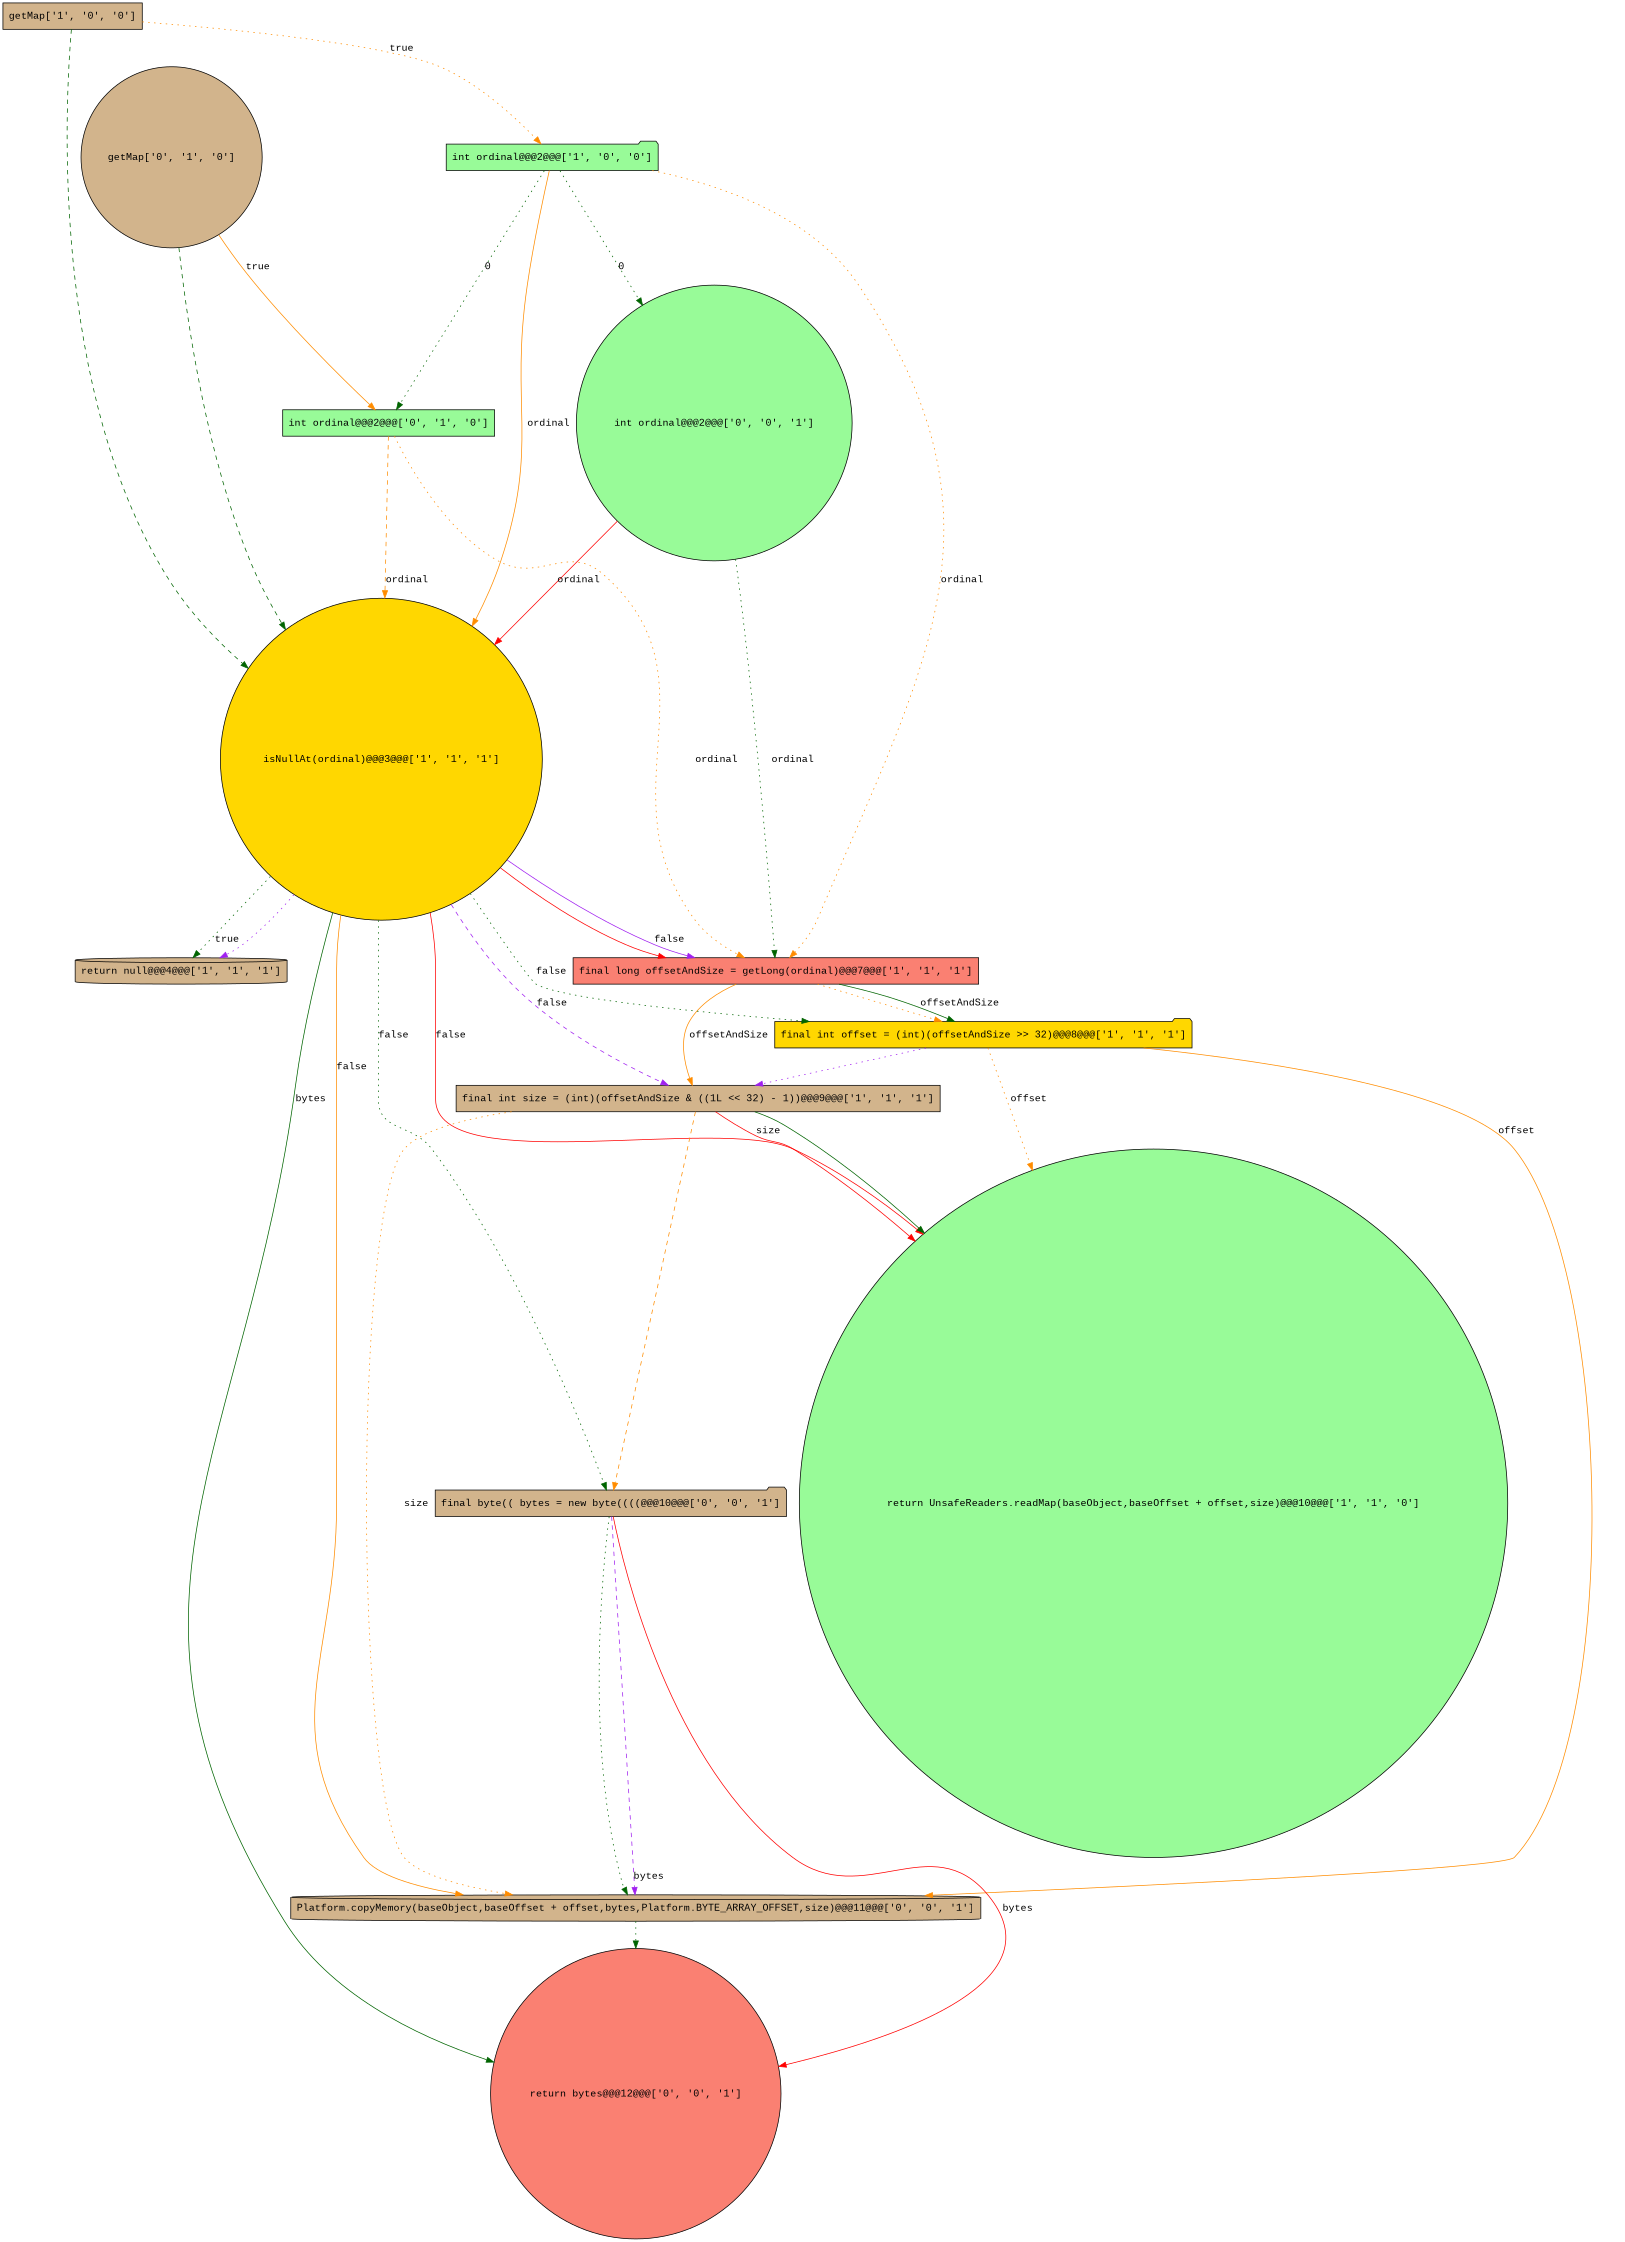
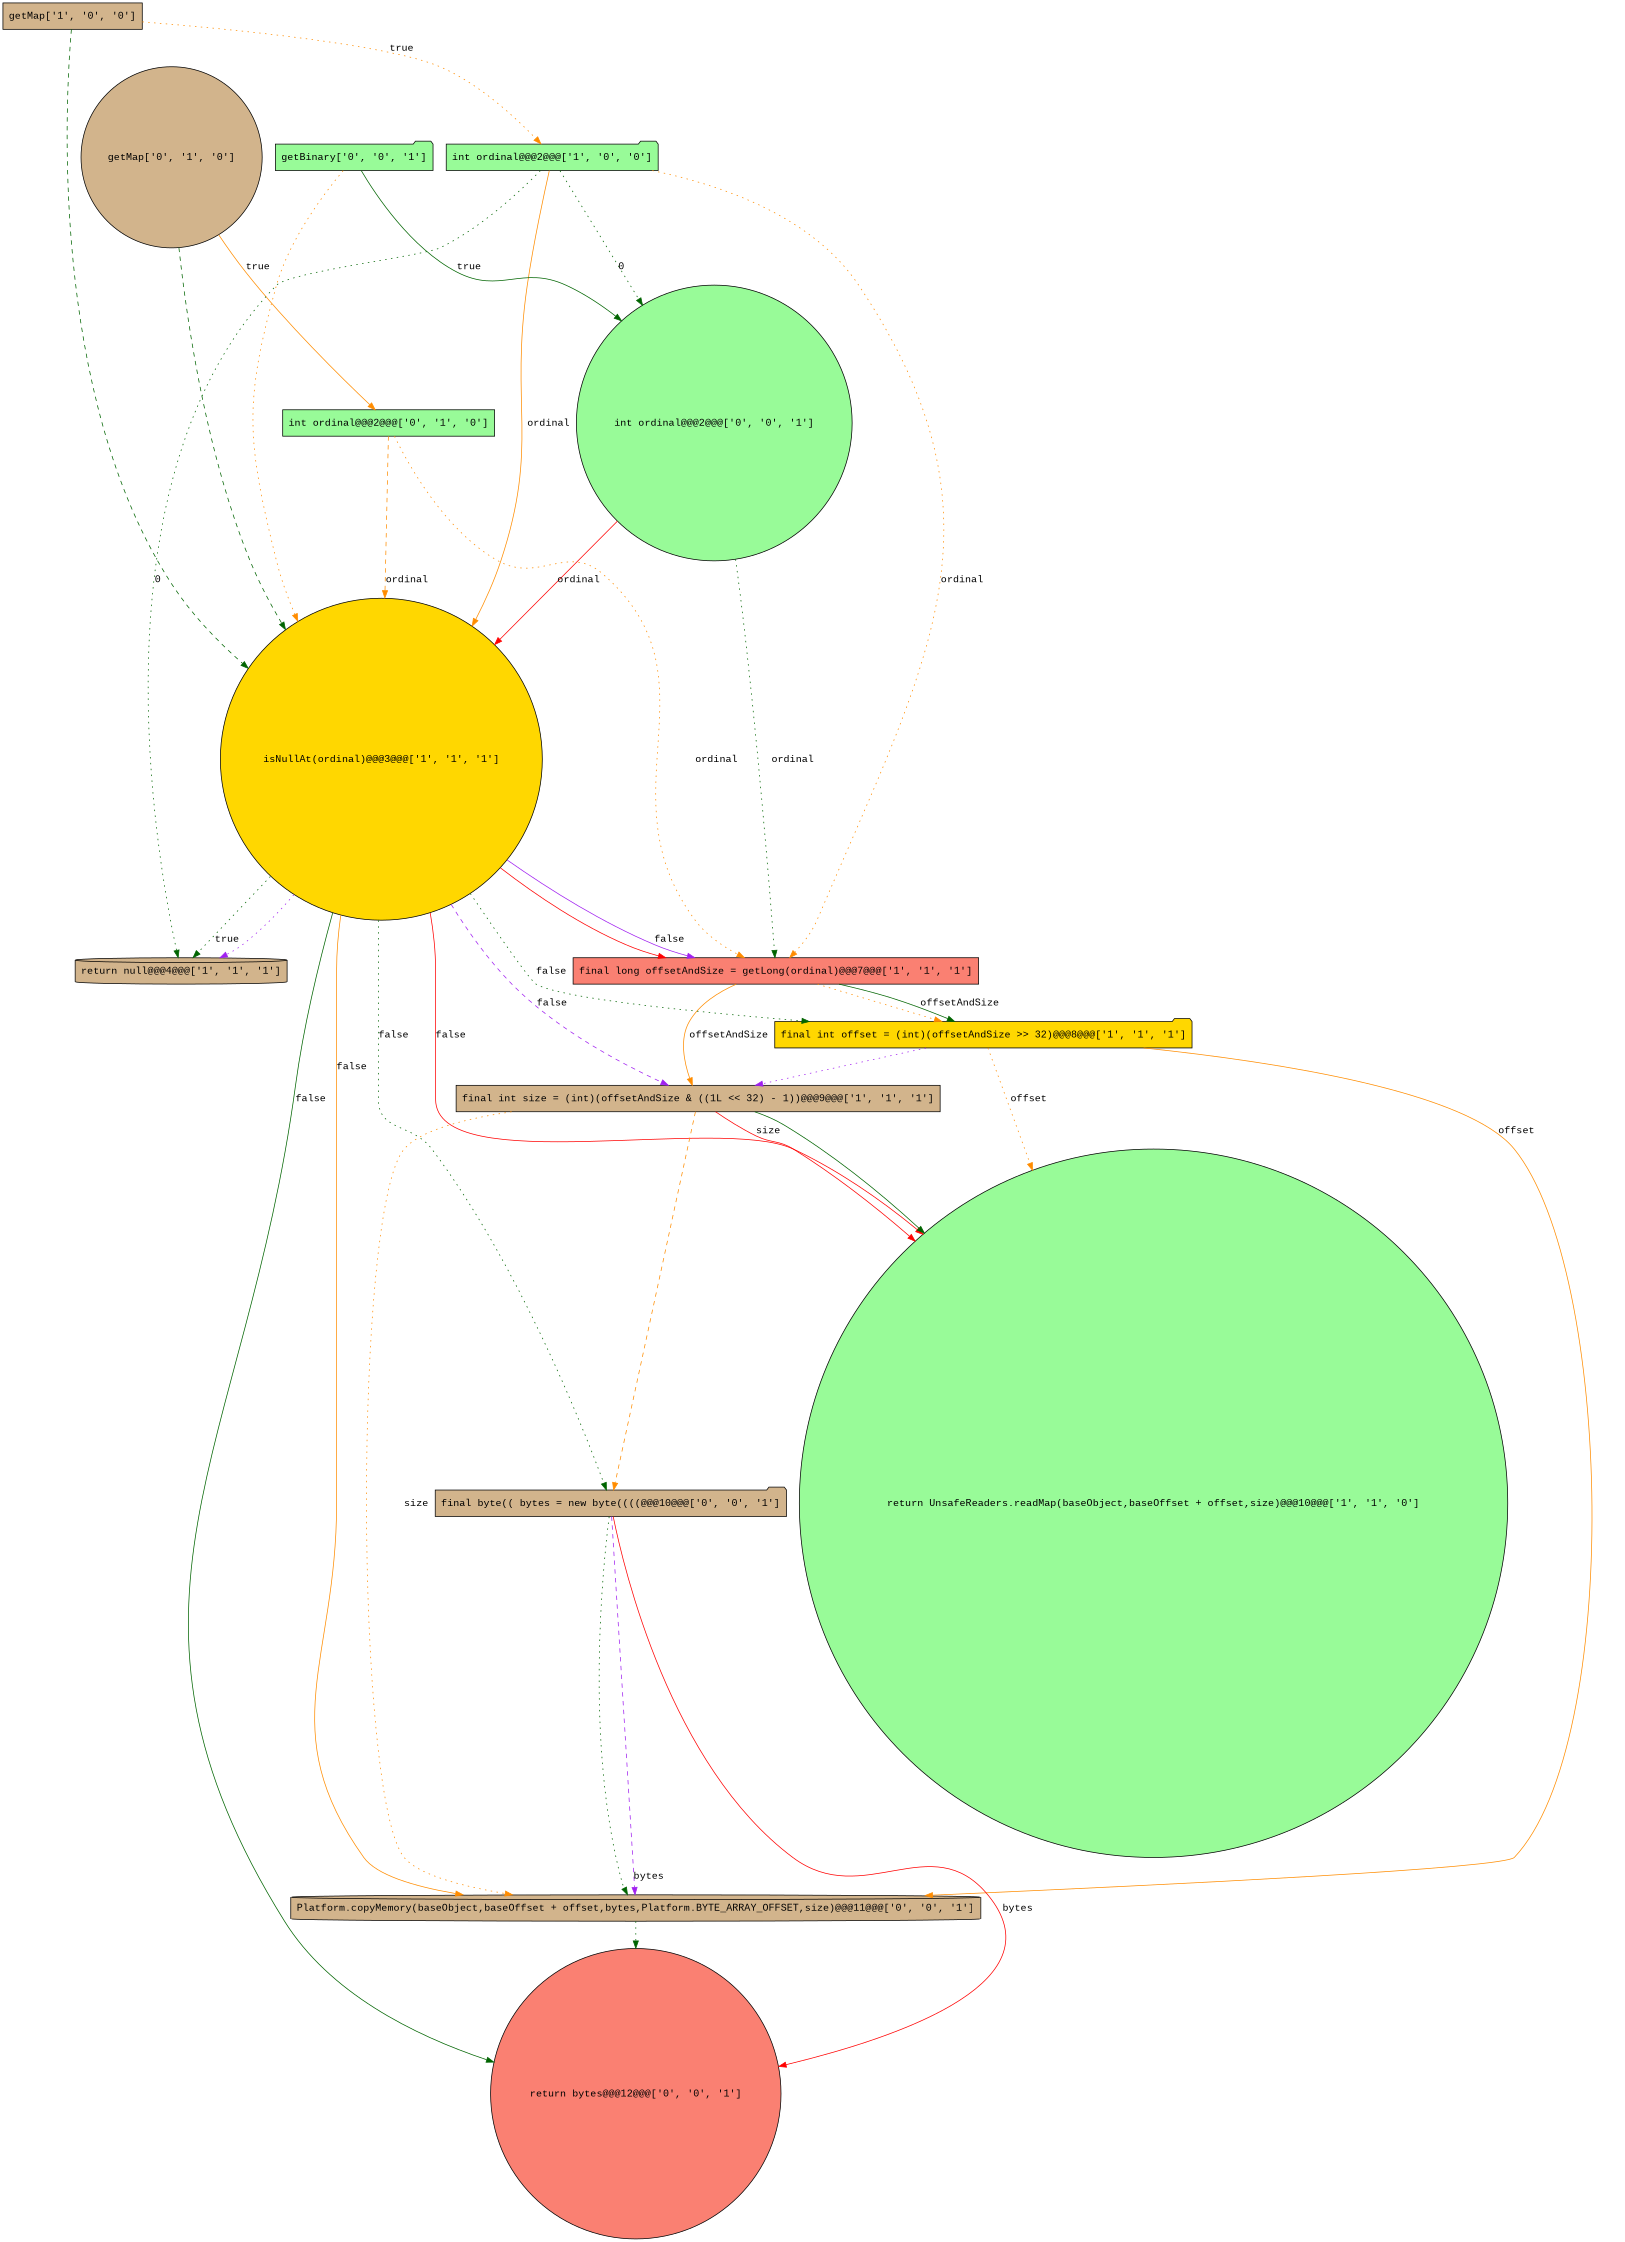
node "getBinary['0', '0', '1']": added
edge "int ordinal@@@2@@@['1', '0', '0']" -> "int ordinal@@@2@@@['0', '1', '0']": now "int ordinal@@@2@@@['1', '0', '0']" -> "return null@@@4@@@['1', '1', '1']"
edge "isNullAt(ordinal)@@@3@@@['1', '1', '1']" -> "return bytes@@@12@@@['0', '0', '1']": label "bytes" -> "false"
